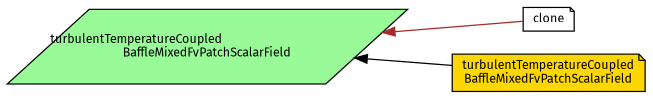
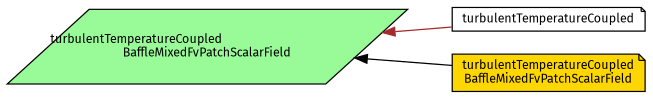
node "clone": label "clone" -> "turbulentTemperatureCoupled"
